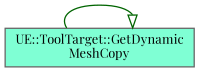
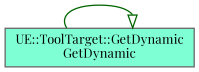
node "UE::ToolTarget::GetDynamic MeshCopy": label "UE::ToolTarget::GetDynamic MeshCopy" -> "UE::ToolTarget::GetDynamic GetDynamic"
